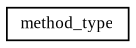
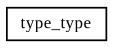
node "method_type": label "method_type" -> "type_type"
